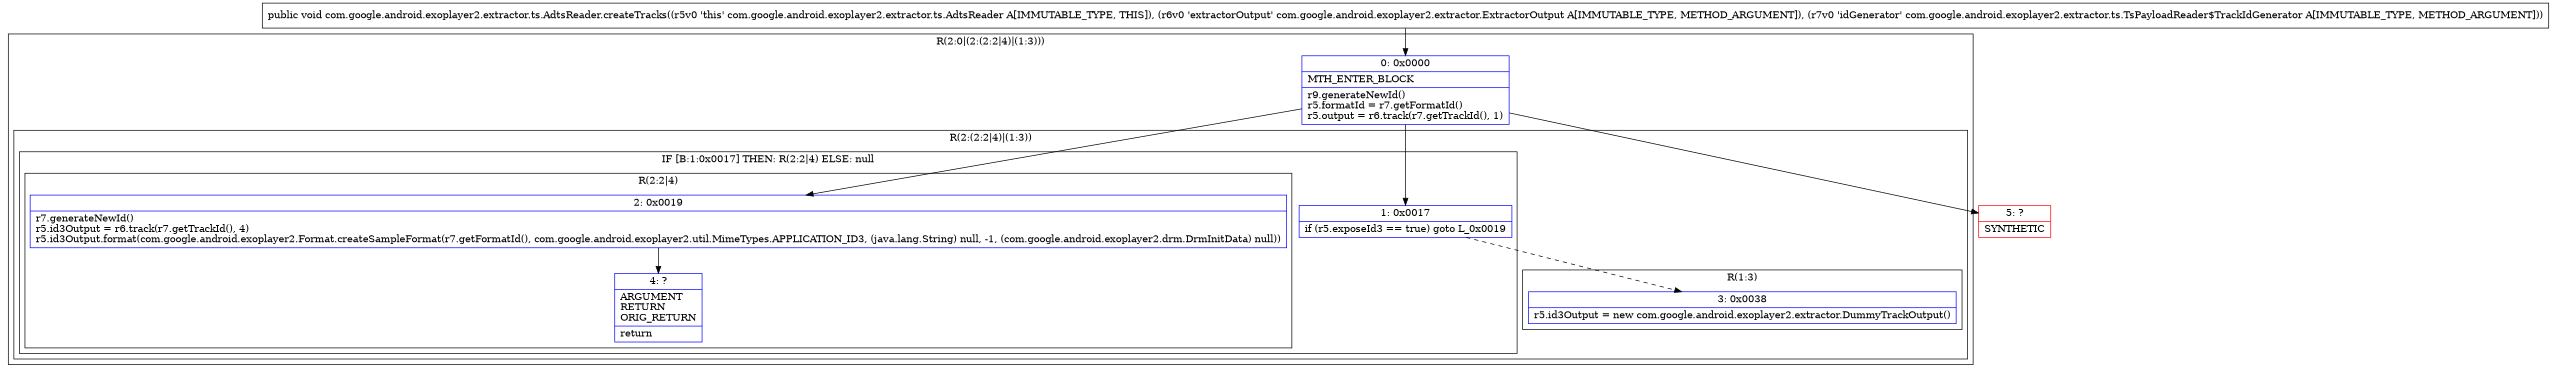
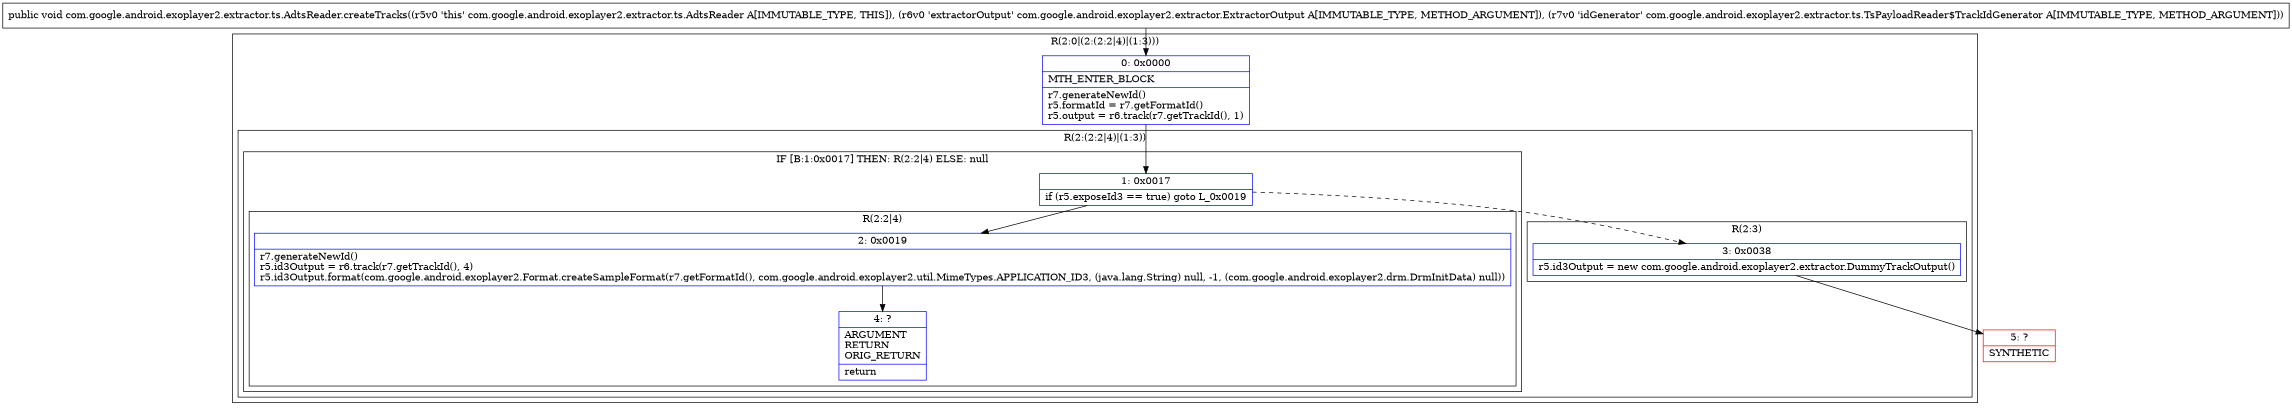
node "0: 0x0000": text "r9.generateNewId()" -> "r7.generateNewId()"
edge "0: 0x0000" -> "2: 0x0019": now "1: 0x0017" -> "2: 0x0019"
edge "0: 0x0000" -> "5: ?": now "3: 0x0038" -> "5: ?"
cluster "R(1:3)": label "R(1:3)" -> "R(2:3)"
